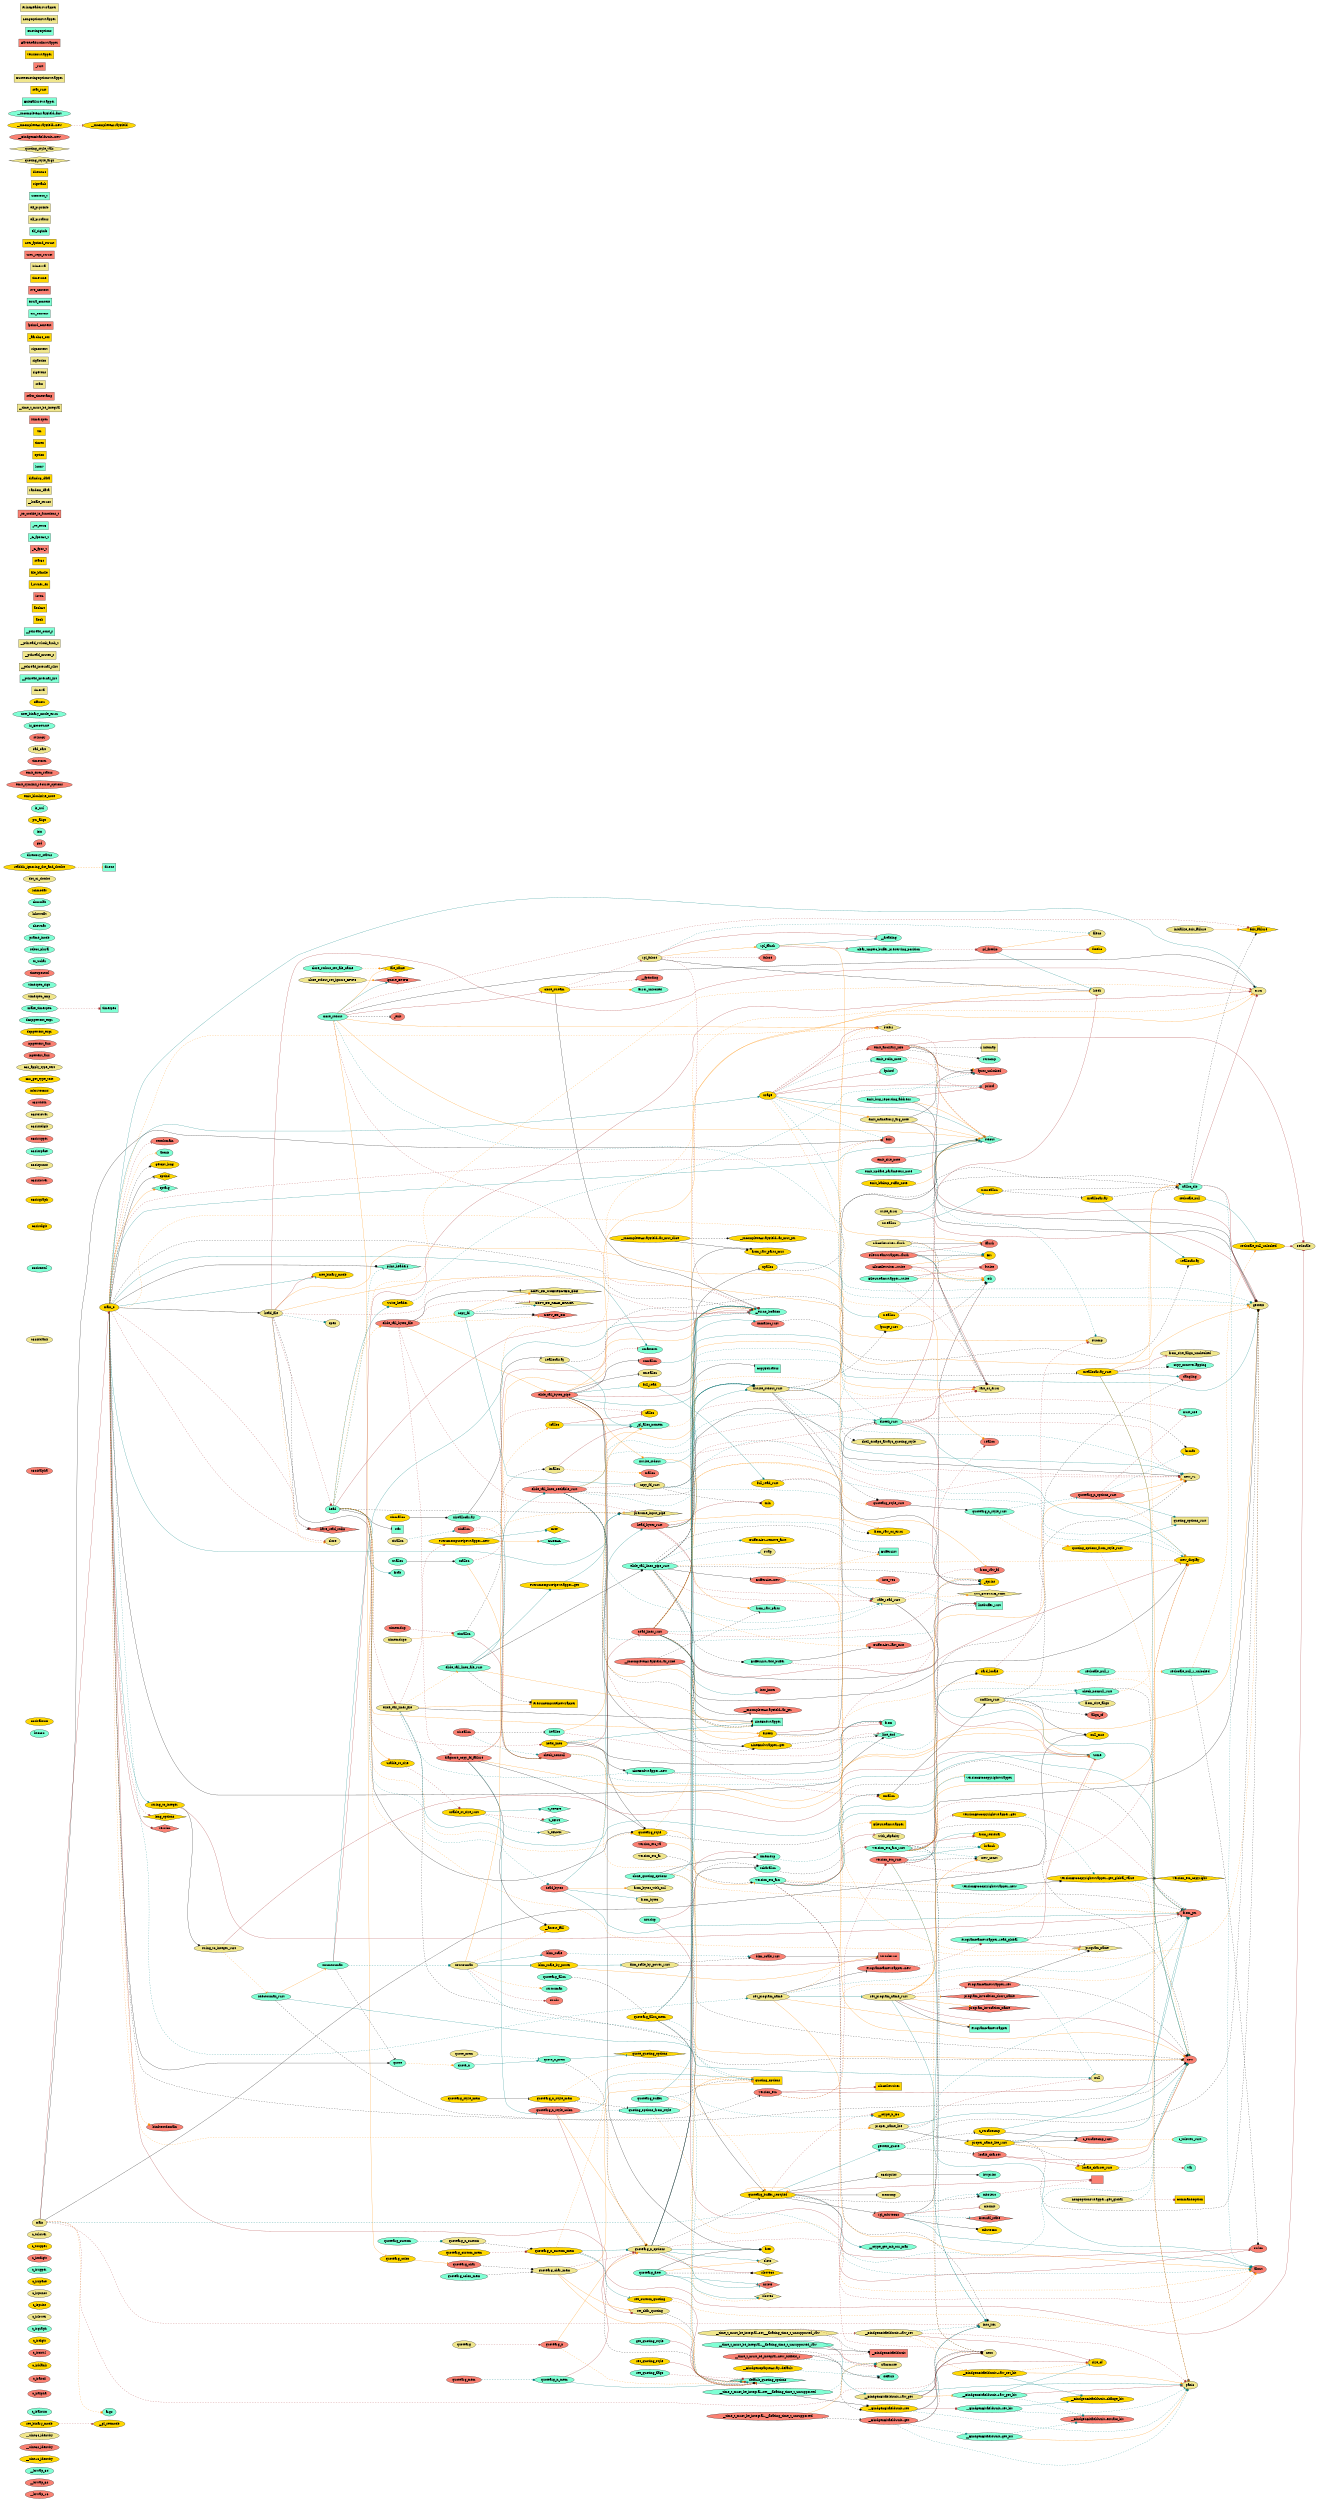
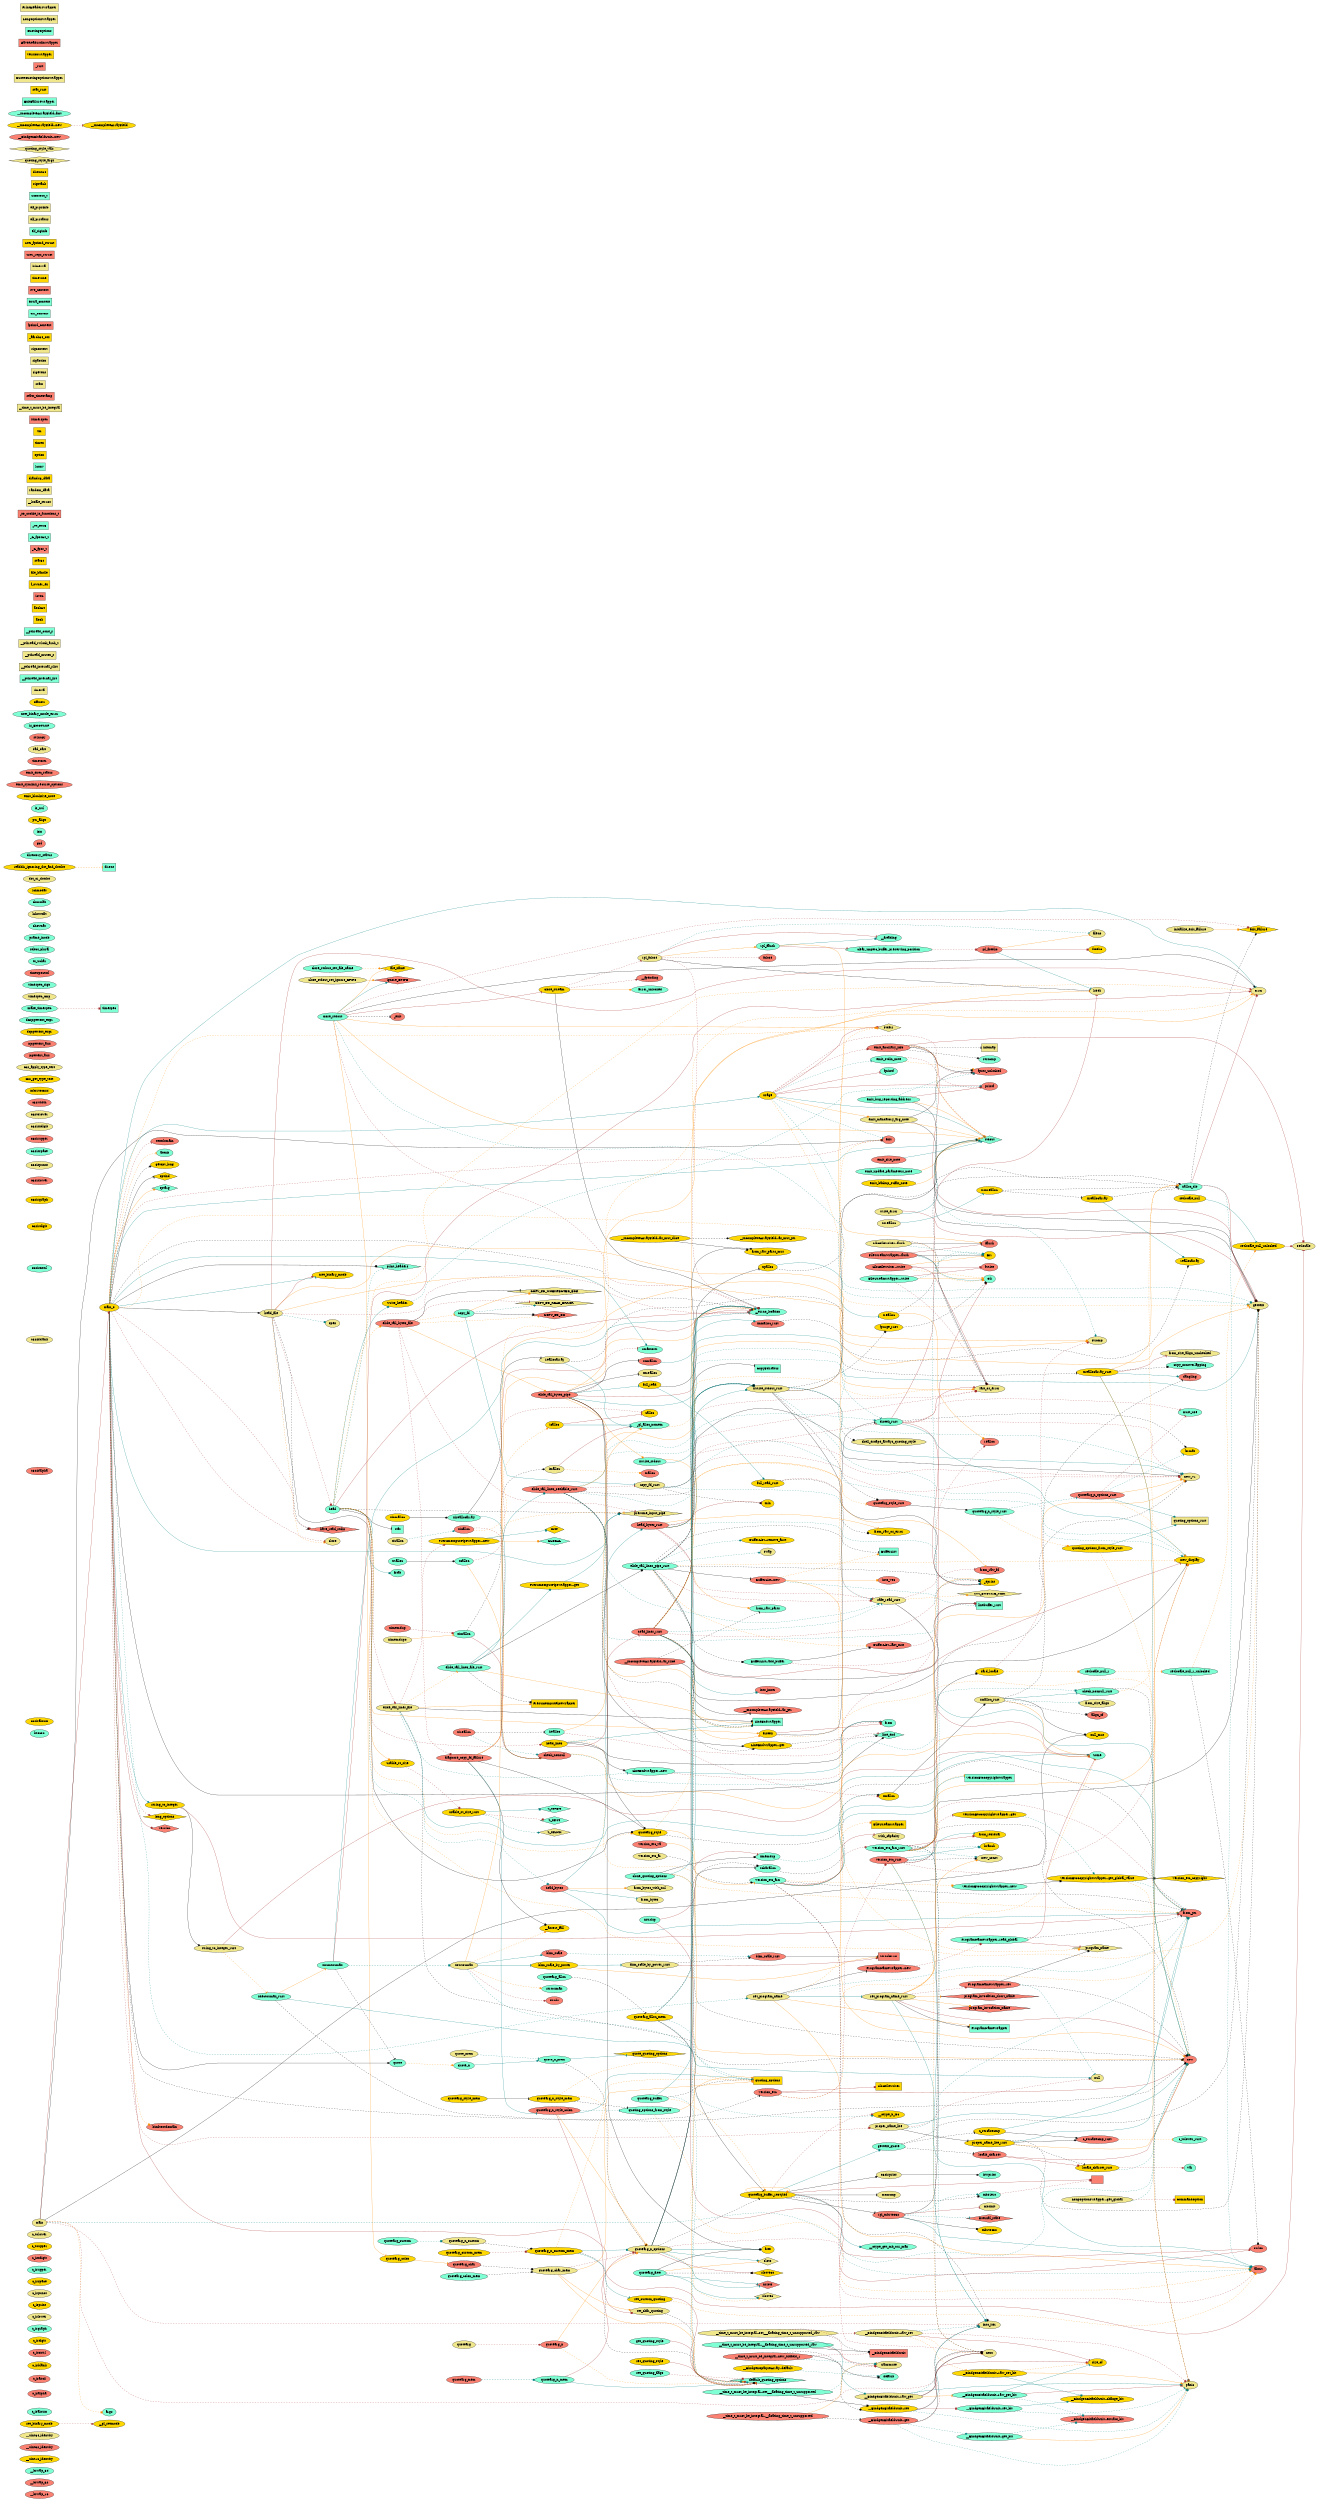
edge "version_etc_arn_rust" -> "Ok": now "version_etc_arn_rust" -> "Err"
edge "diagnose_copy_fd_failure" -> "gettext": now "diagnose_copy_fd_failure" -> "strcmp"
edge "main_0" -> "proper_name_lite": color darkorange -> brown
